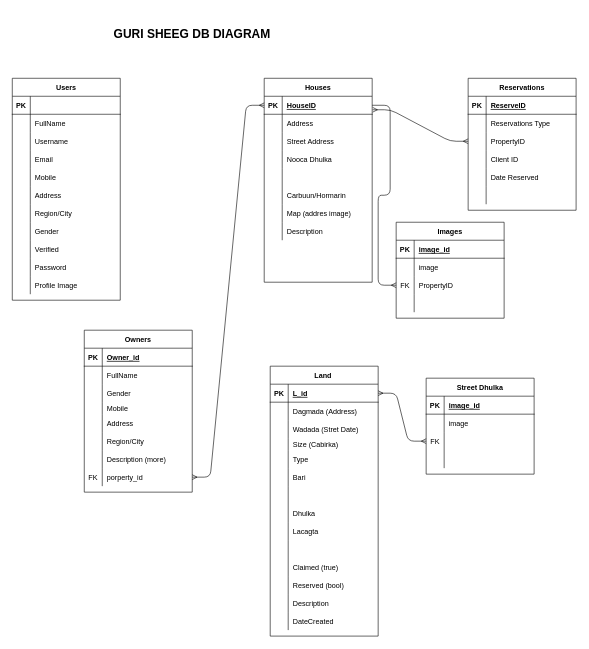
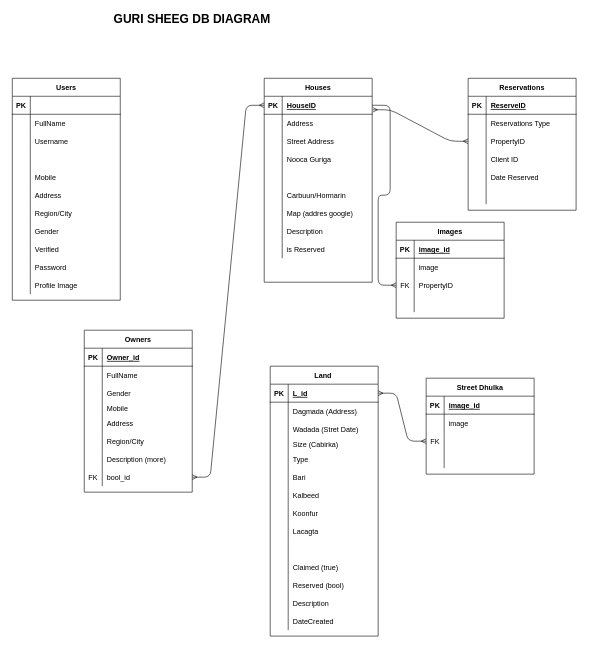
node "GURI SHEEG DB DIAGRAM": moved (192, 33) -> (192, 18)
node "Email": removed
node "Nooca Dhulka": label "Nooca Dhulka" -> "Nooca Guriga"
node "Map (addres image)": label "Map (addres image)" -> "Map (addres google)"
node "is Reserved": added
node "porperty_id": label "porperty_id" -> "bool_id"
node "Kalbeed": added
node "Dhulka": label "Dhulka" -> "Koonfur"
